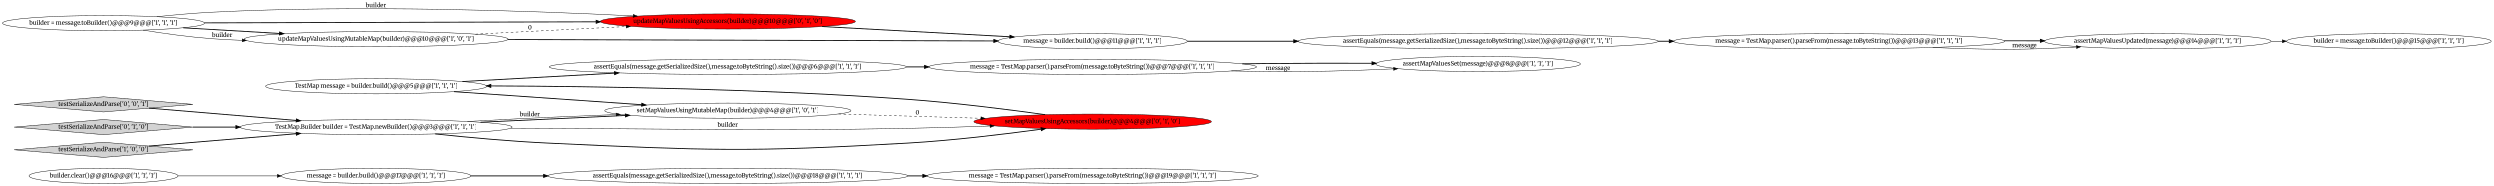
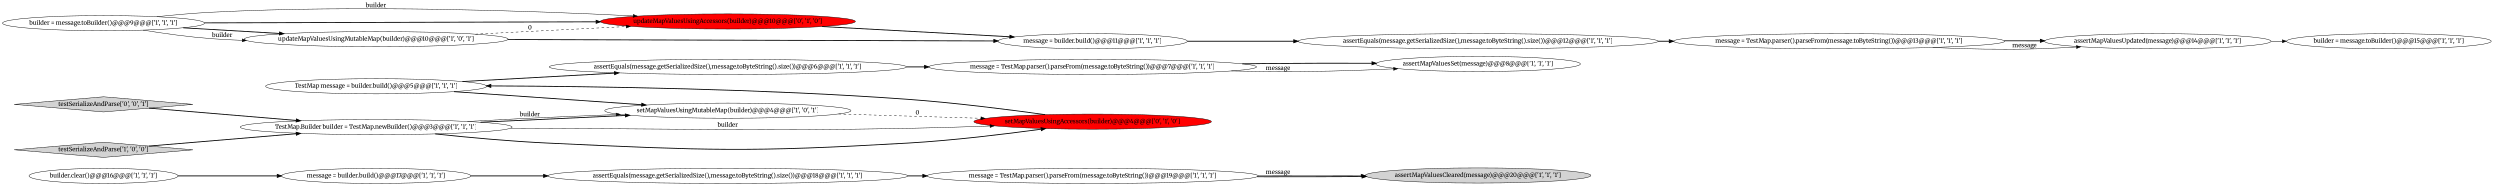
node "testSerializeAndParse['0', '1', '0']": removed
node "assertMapValuesCleared(message)@@@20@@@['1', '1', '1']": added
edge "builder.clear()@@@16@@@['1', '1', '1']" -> "message = builder.build()@@@17@@@['1', '1', '1']": style solid -> bold
